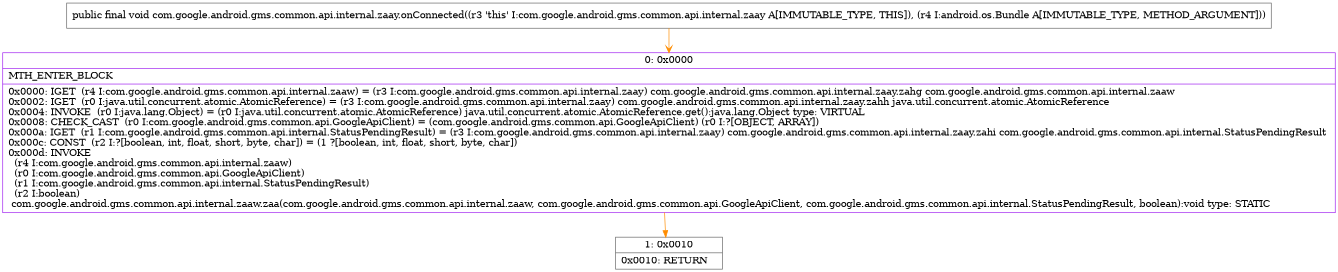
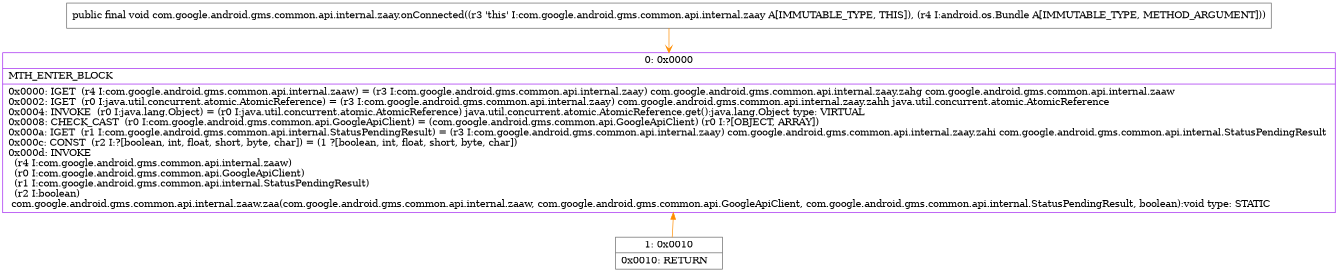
edge "0: 0x0000" -> "1: 0x0010": reversed
